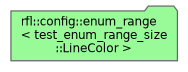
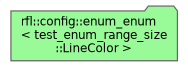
node "rfl::config::enum_range < test_enum_range_size ::LineColor >": label "rfl::config::enum_range < test_enum_range_size ::LineColor >" -> "rfl::config::enum_enum < test_enum_range_size ::LineColor >"
